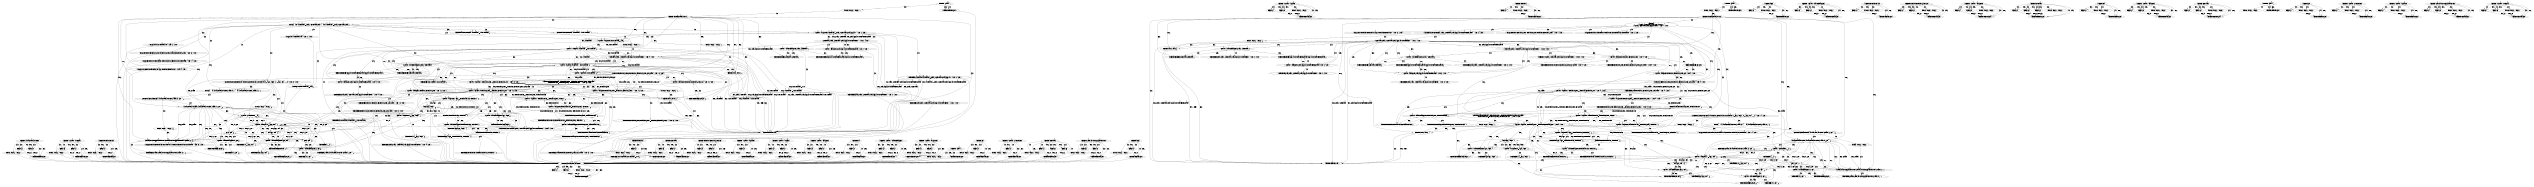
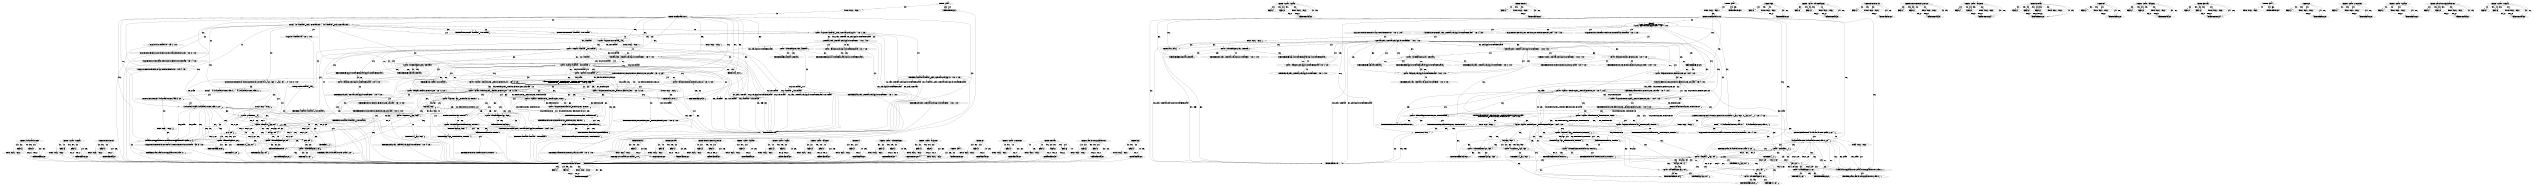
node "(IDENTIFIER,was_enabled,was_enabled != is_now_enabled)": added
node "(IDENTIFIER,was_enabled,was_enabled || !is_now_enabled)": added
